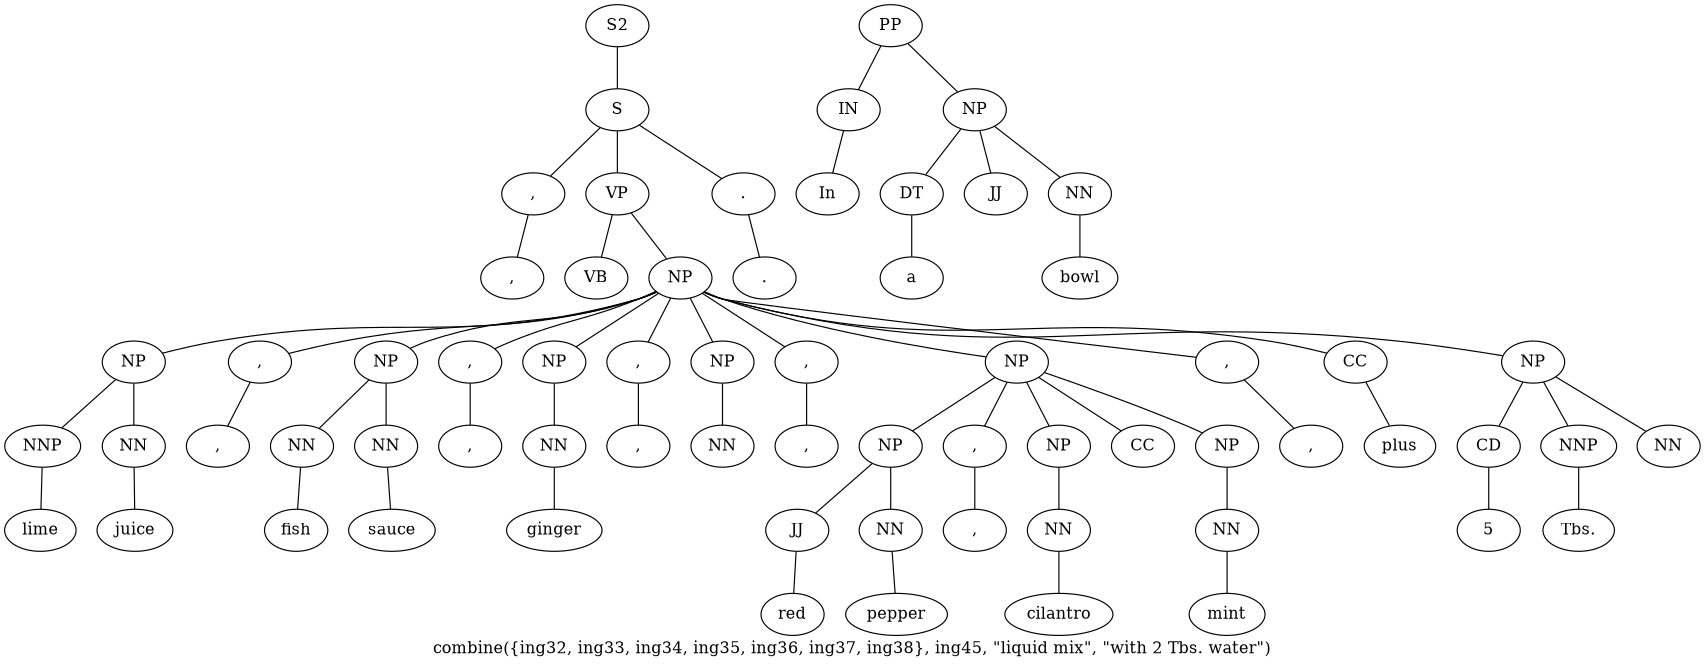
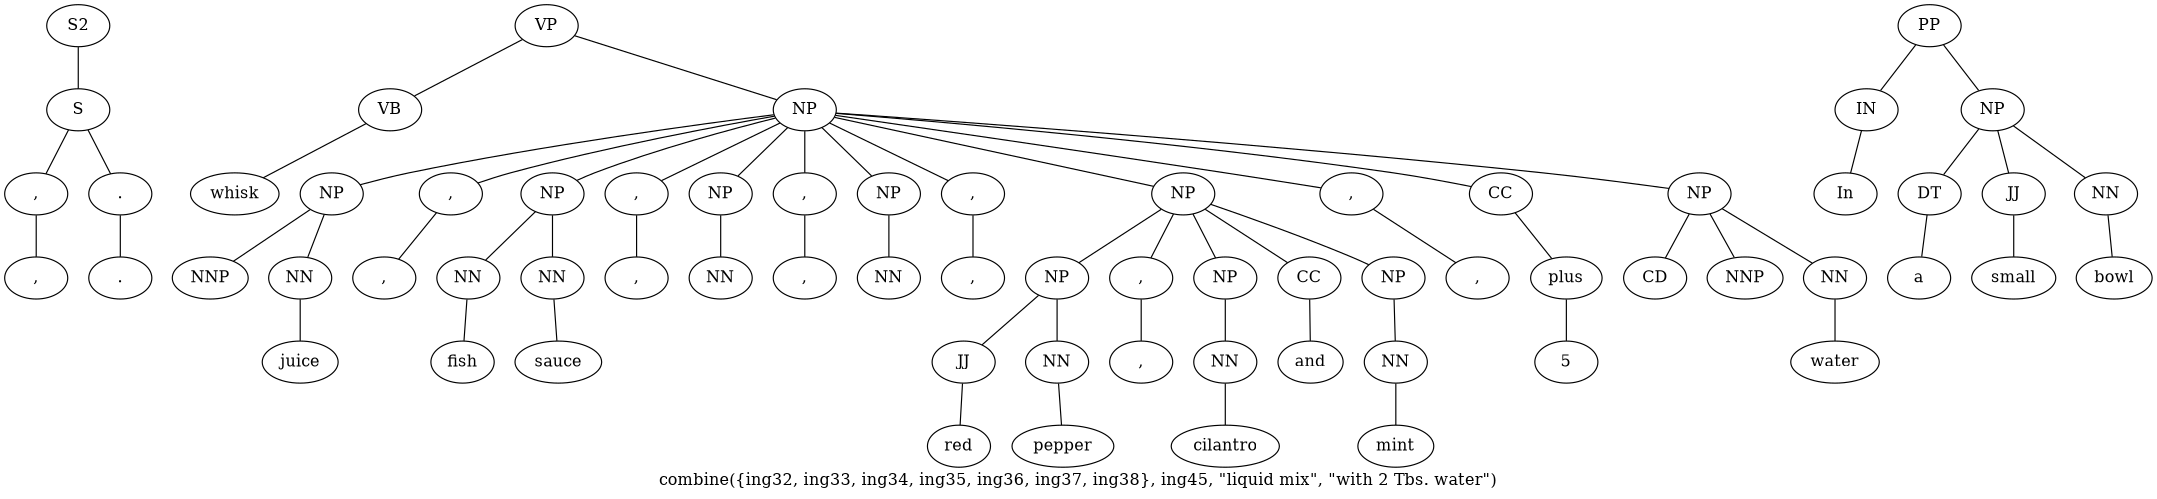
edge "S" -- "VP": removed
node "whisk": added
node "small": added
node "and": added
node "water": added
edge "CD" -- "5": now "plus" -- "5"
node "lime": removed
node "ginger": removed
node "Tbs.": removed
